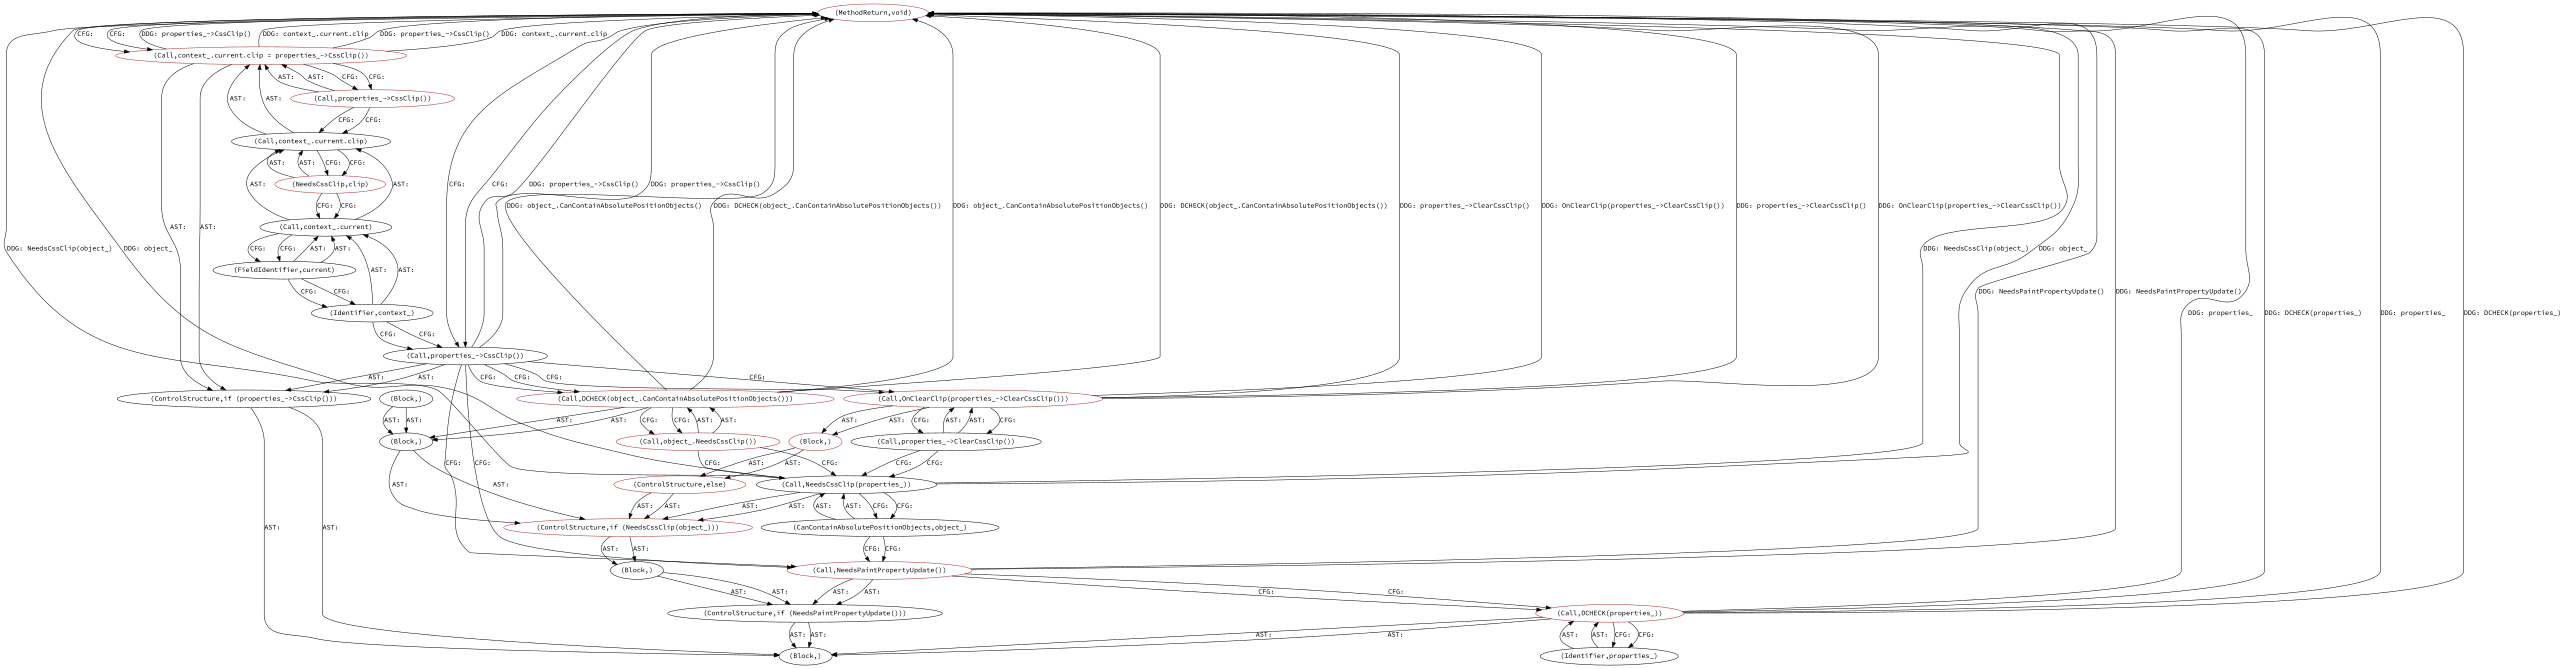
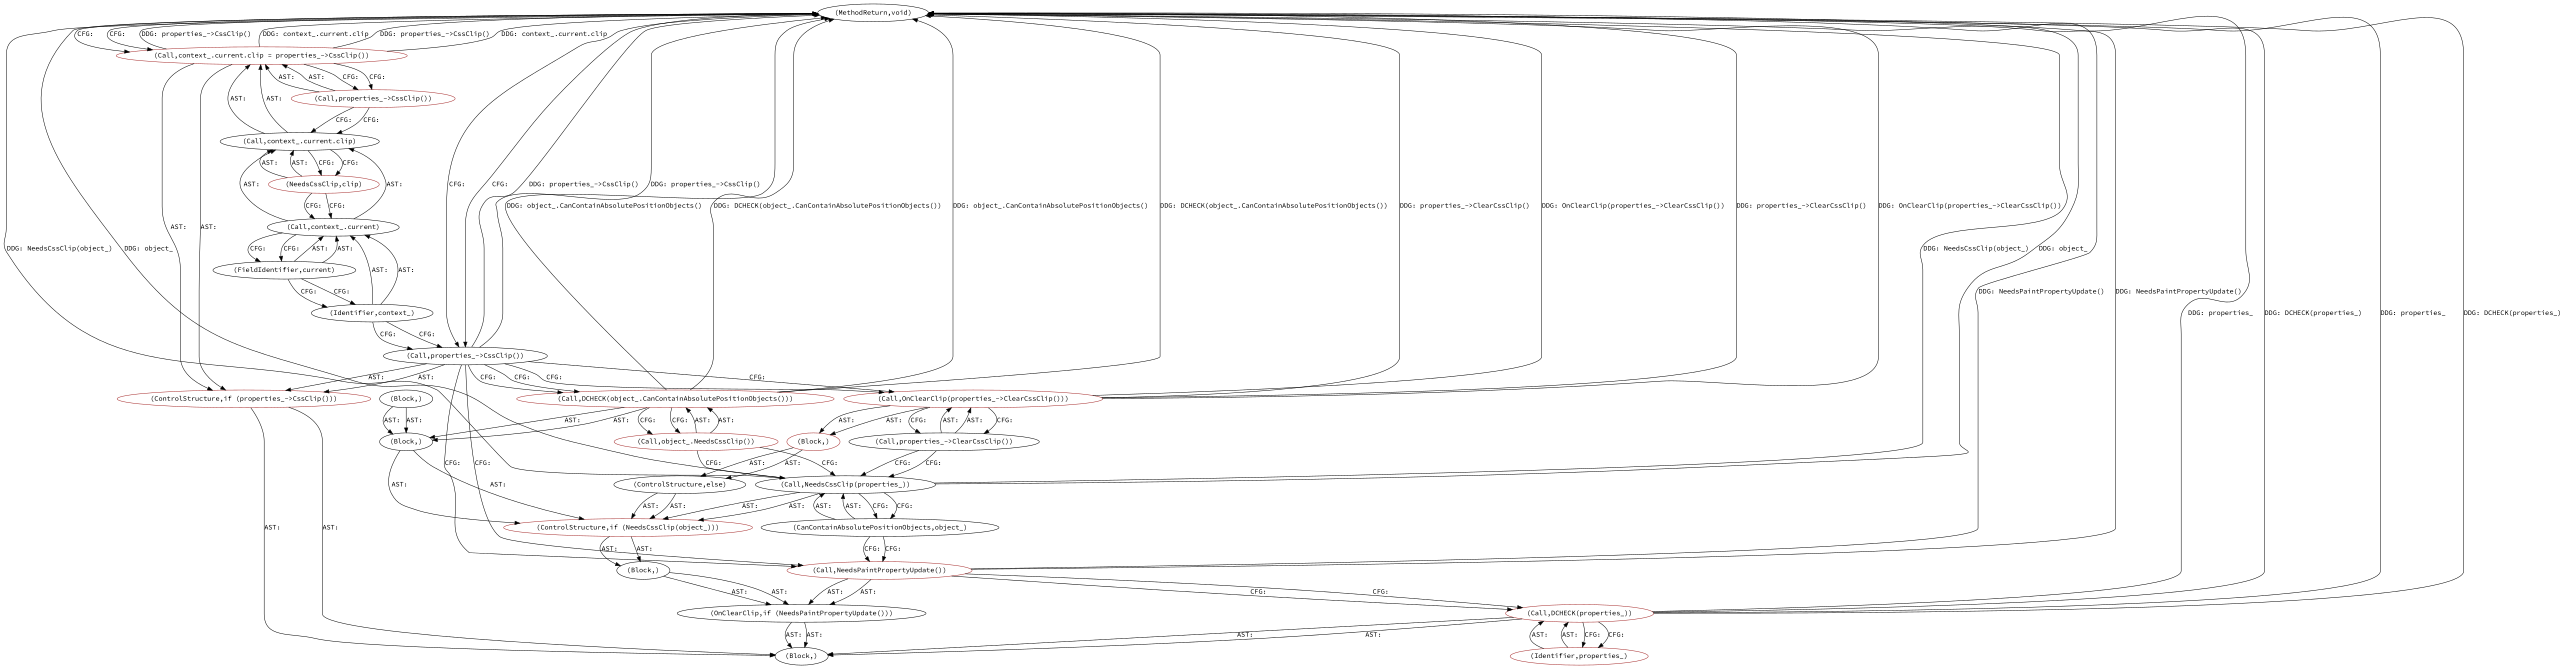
node "(MethodReturn,void)": color brown -> black
node "(ControlStructure,if (properties_->CssClip()))": color black -> brown
node "(ControlStructure,else)": color brown -> black
node "(ControlStructure,if (NeedsPaintPropertyUpdate()))": label "(ControlStructure,if (NeedsPaintPropertyUpdate()))" -> "(OnClearClip,if (NeedsPaintPropertyUpdate()))"
node "(Identifier,properties_)": color black -> brown
